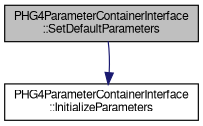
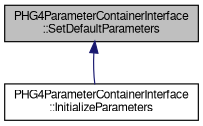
edge "PHG4ParameterContainerInterface ::SetDefaultParameters" -> "PHG4ParameterContainerInterface ::InitializeParameters": reversed
